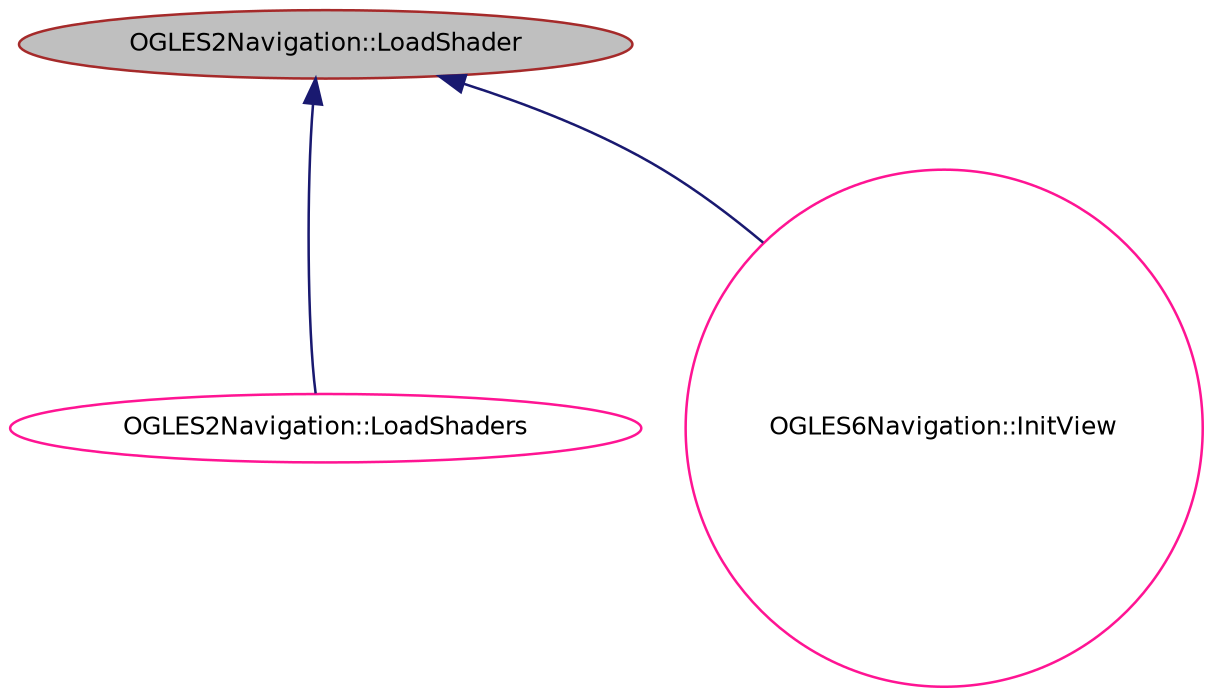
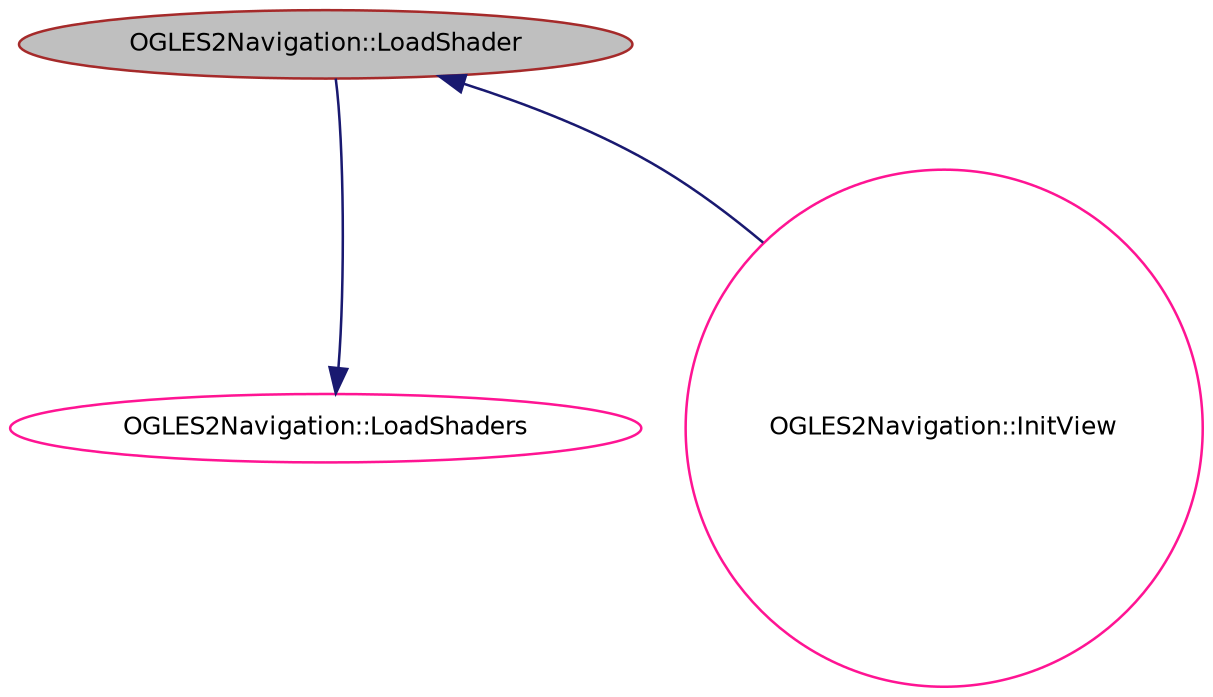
edge "OGLES2Navigation::LoadShaders" -> "OGLES2Navigation::LoadShader": reversed
node "OGLES6Navigation::InitView": label "OGLES6Navigation::InitView" -> "OGLES2Navigation::InitView"
